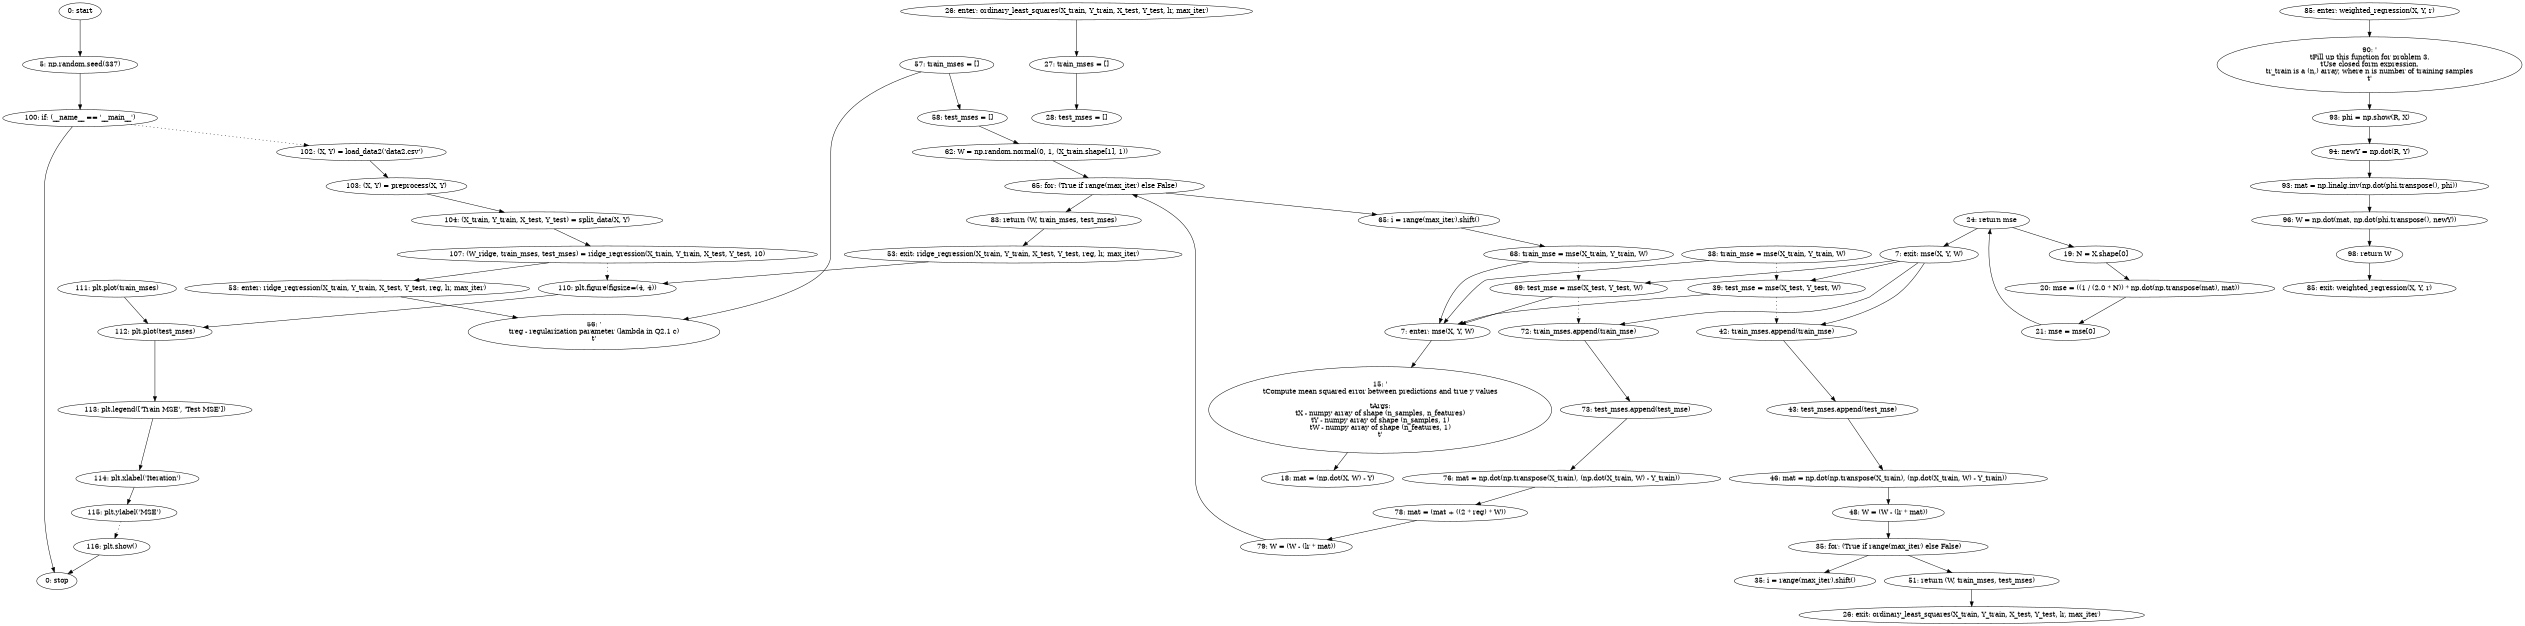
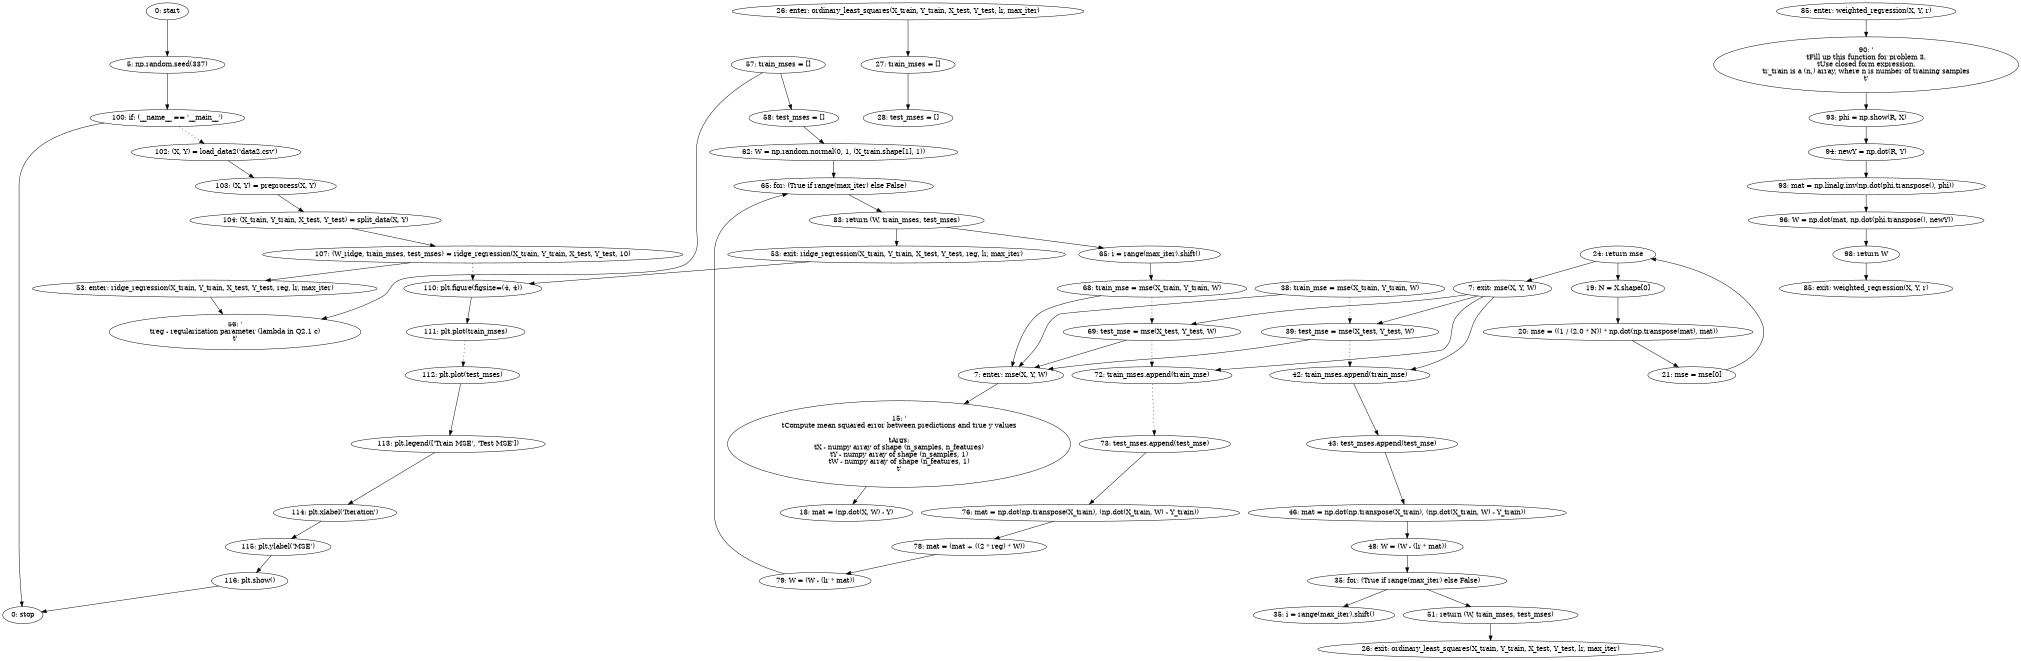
edge "65: for: (True if range(max_iter) else False)" -> "65: i = range(max_iter).shift()": now "83: return (W, train_mses, test_mses)" -> "65: i = range(max_iter).shift()"
edge "111: plt.plot(train_mses)" -> "112: plt.plot(test_mses)": style solid -> dotted
edge "110: plt.figure(figsize=(4, 4))" -> "112: plt.plot(test_mses)": now "110: plt.figure(figsize=(4, 4))" -> "111: plt.plot(train_mses)"
edge "72: train_mses.append(train_mse)" -> "73: test_mses.append(test_mse)": style solid -> dotted
edge "115: plt.ylabel('MSE')" -> "116: plt.show()": style dotted -> solid
